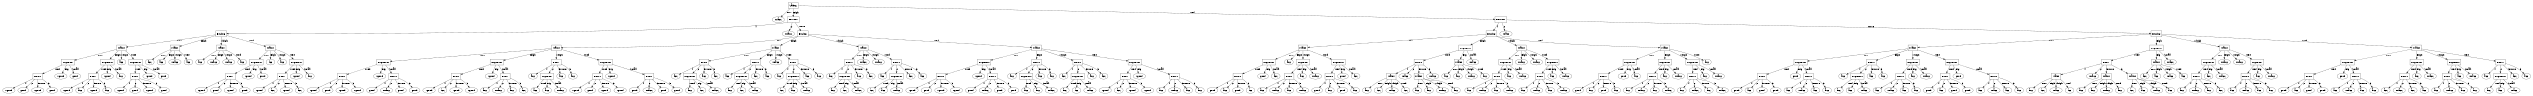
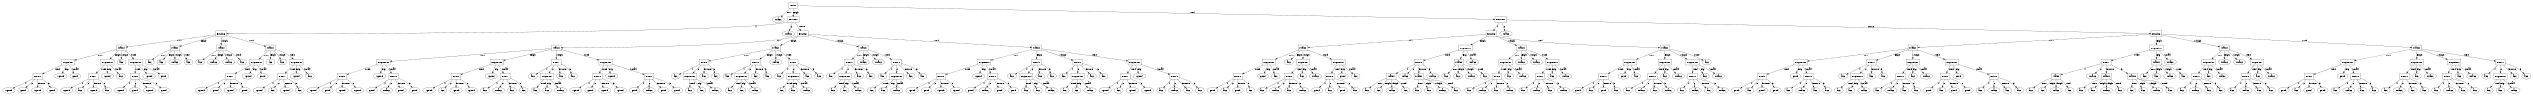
node "Safety": label "Safety" -> "Boot"
